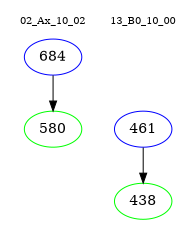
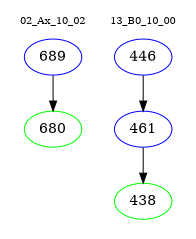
node "684": label "684" -> "689"
node "446": added
node "580": label "580" -> "680"
